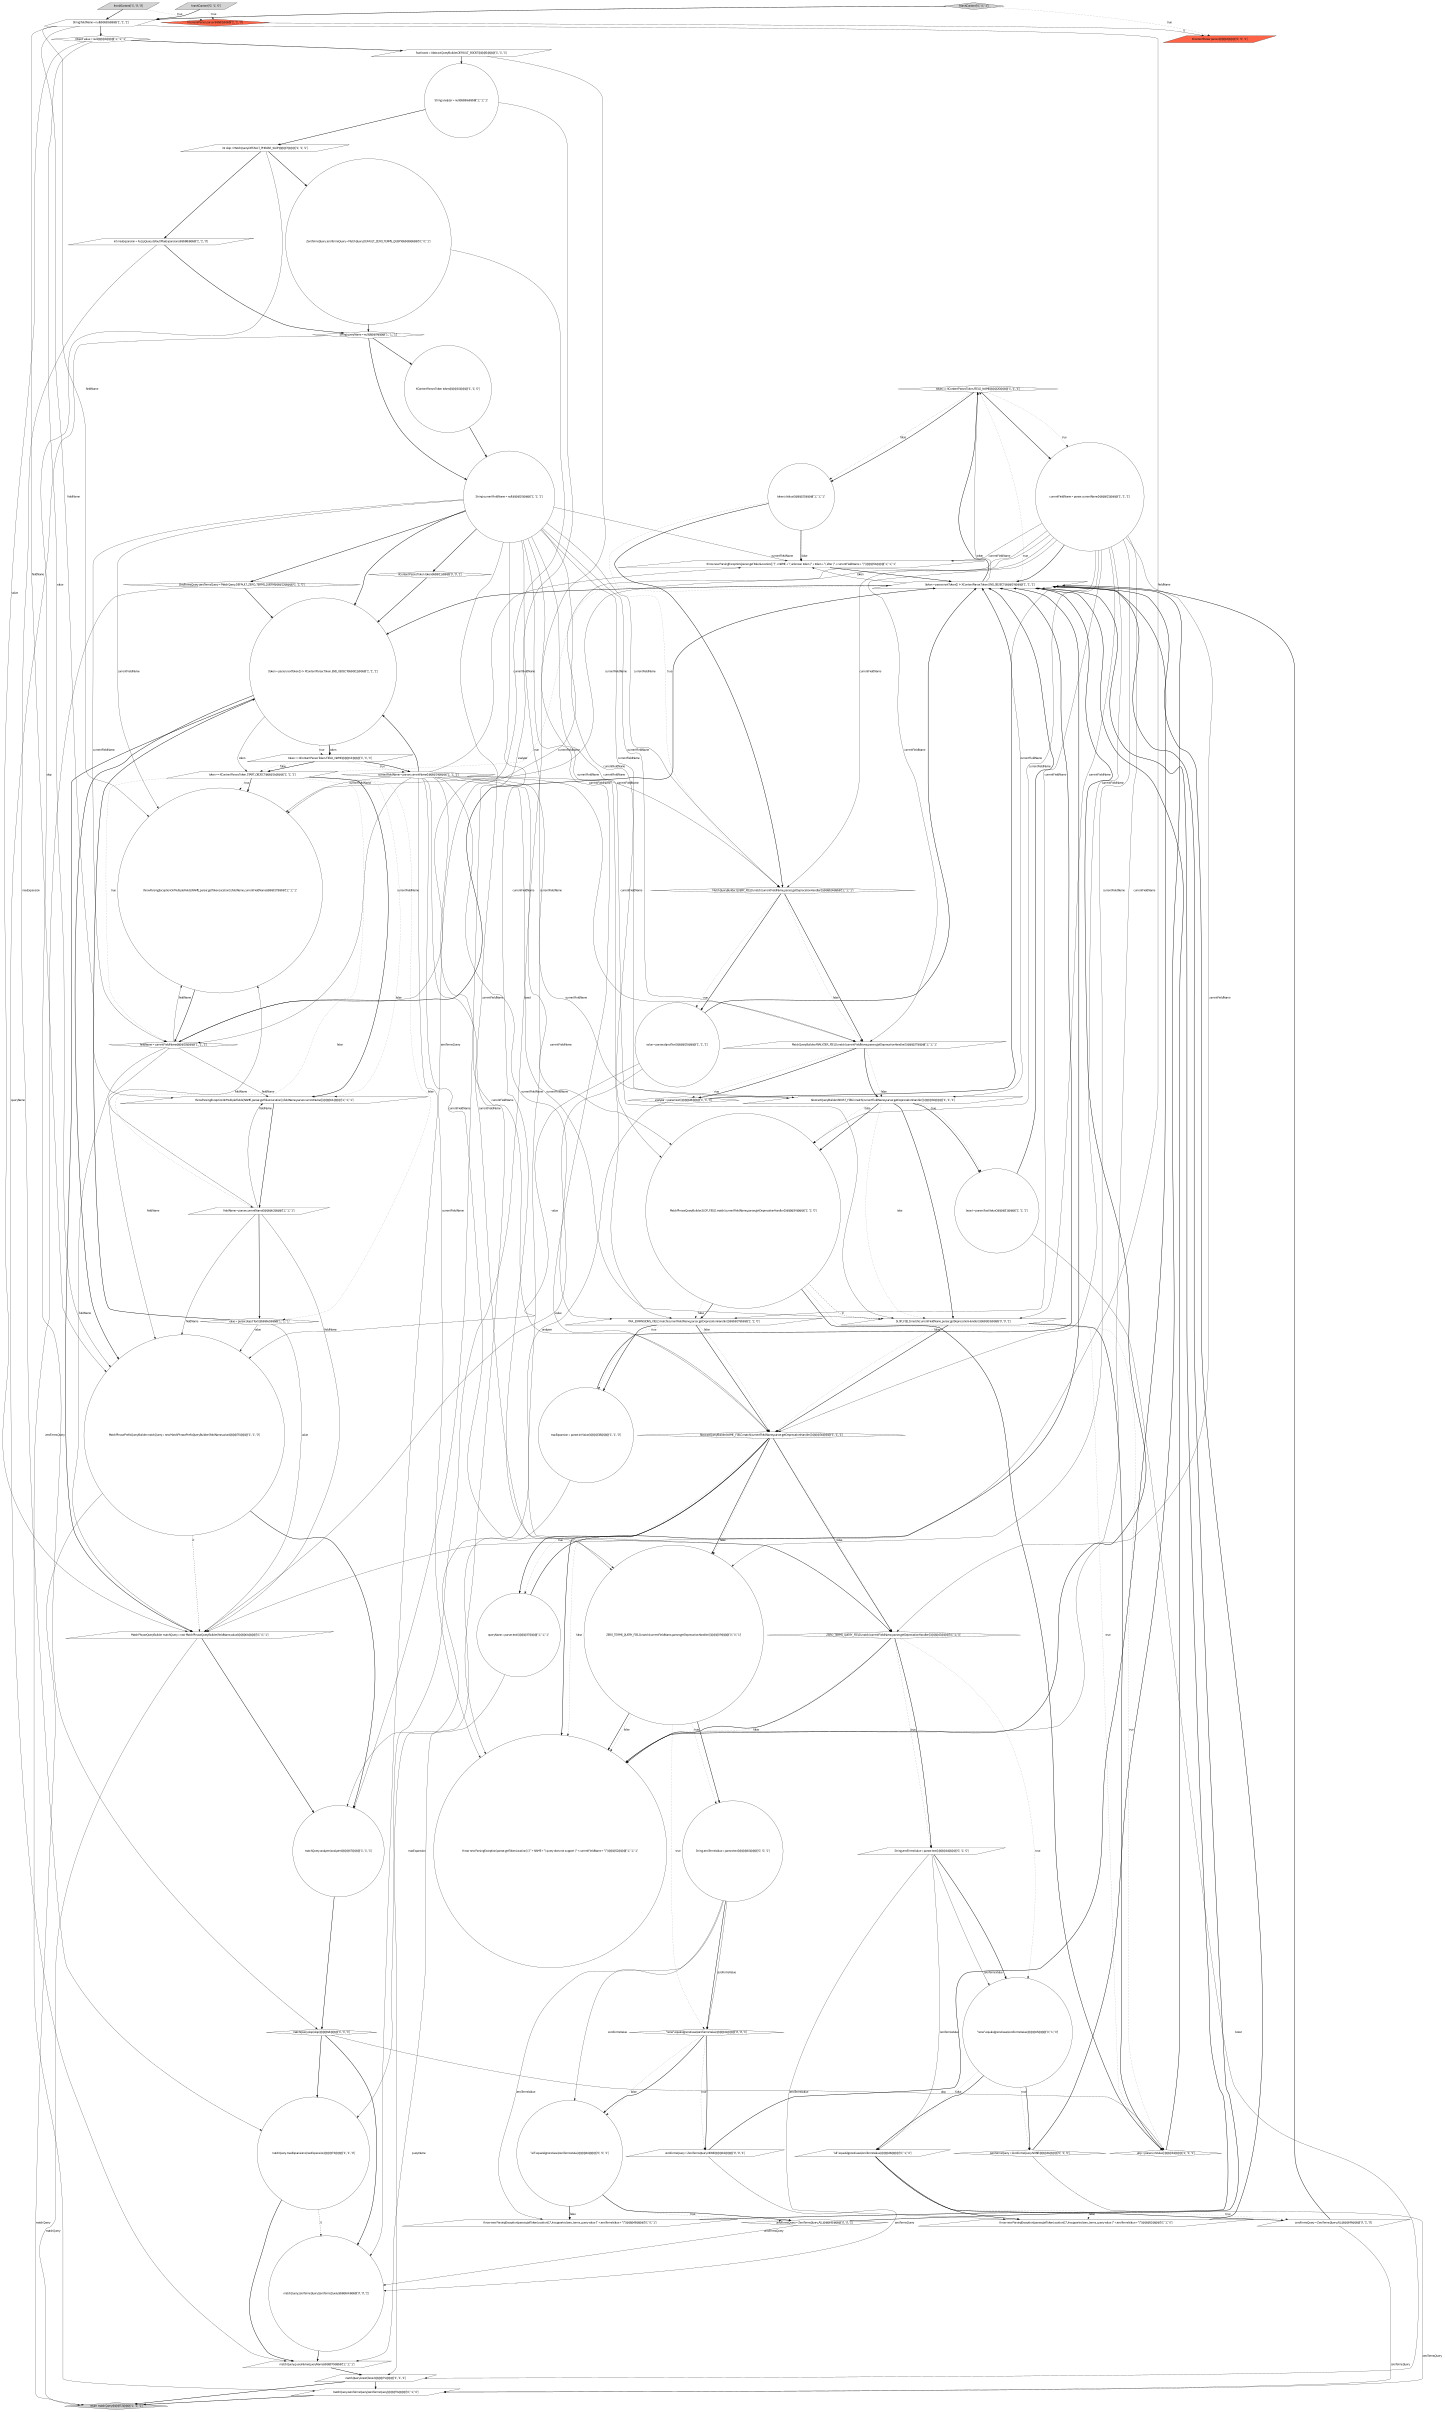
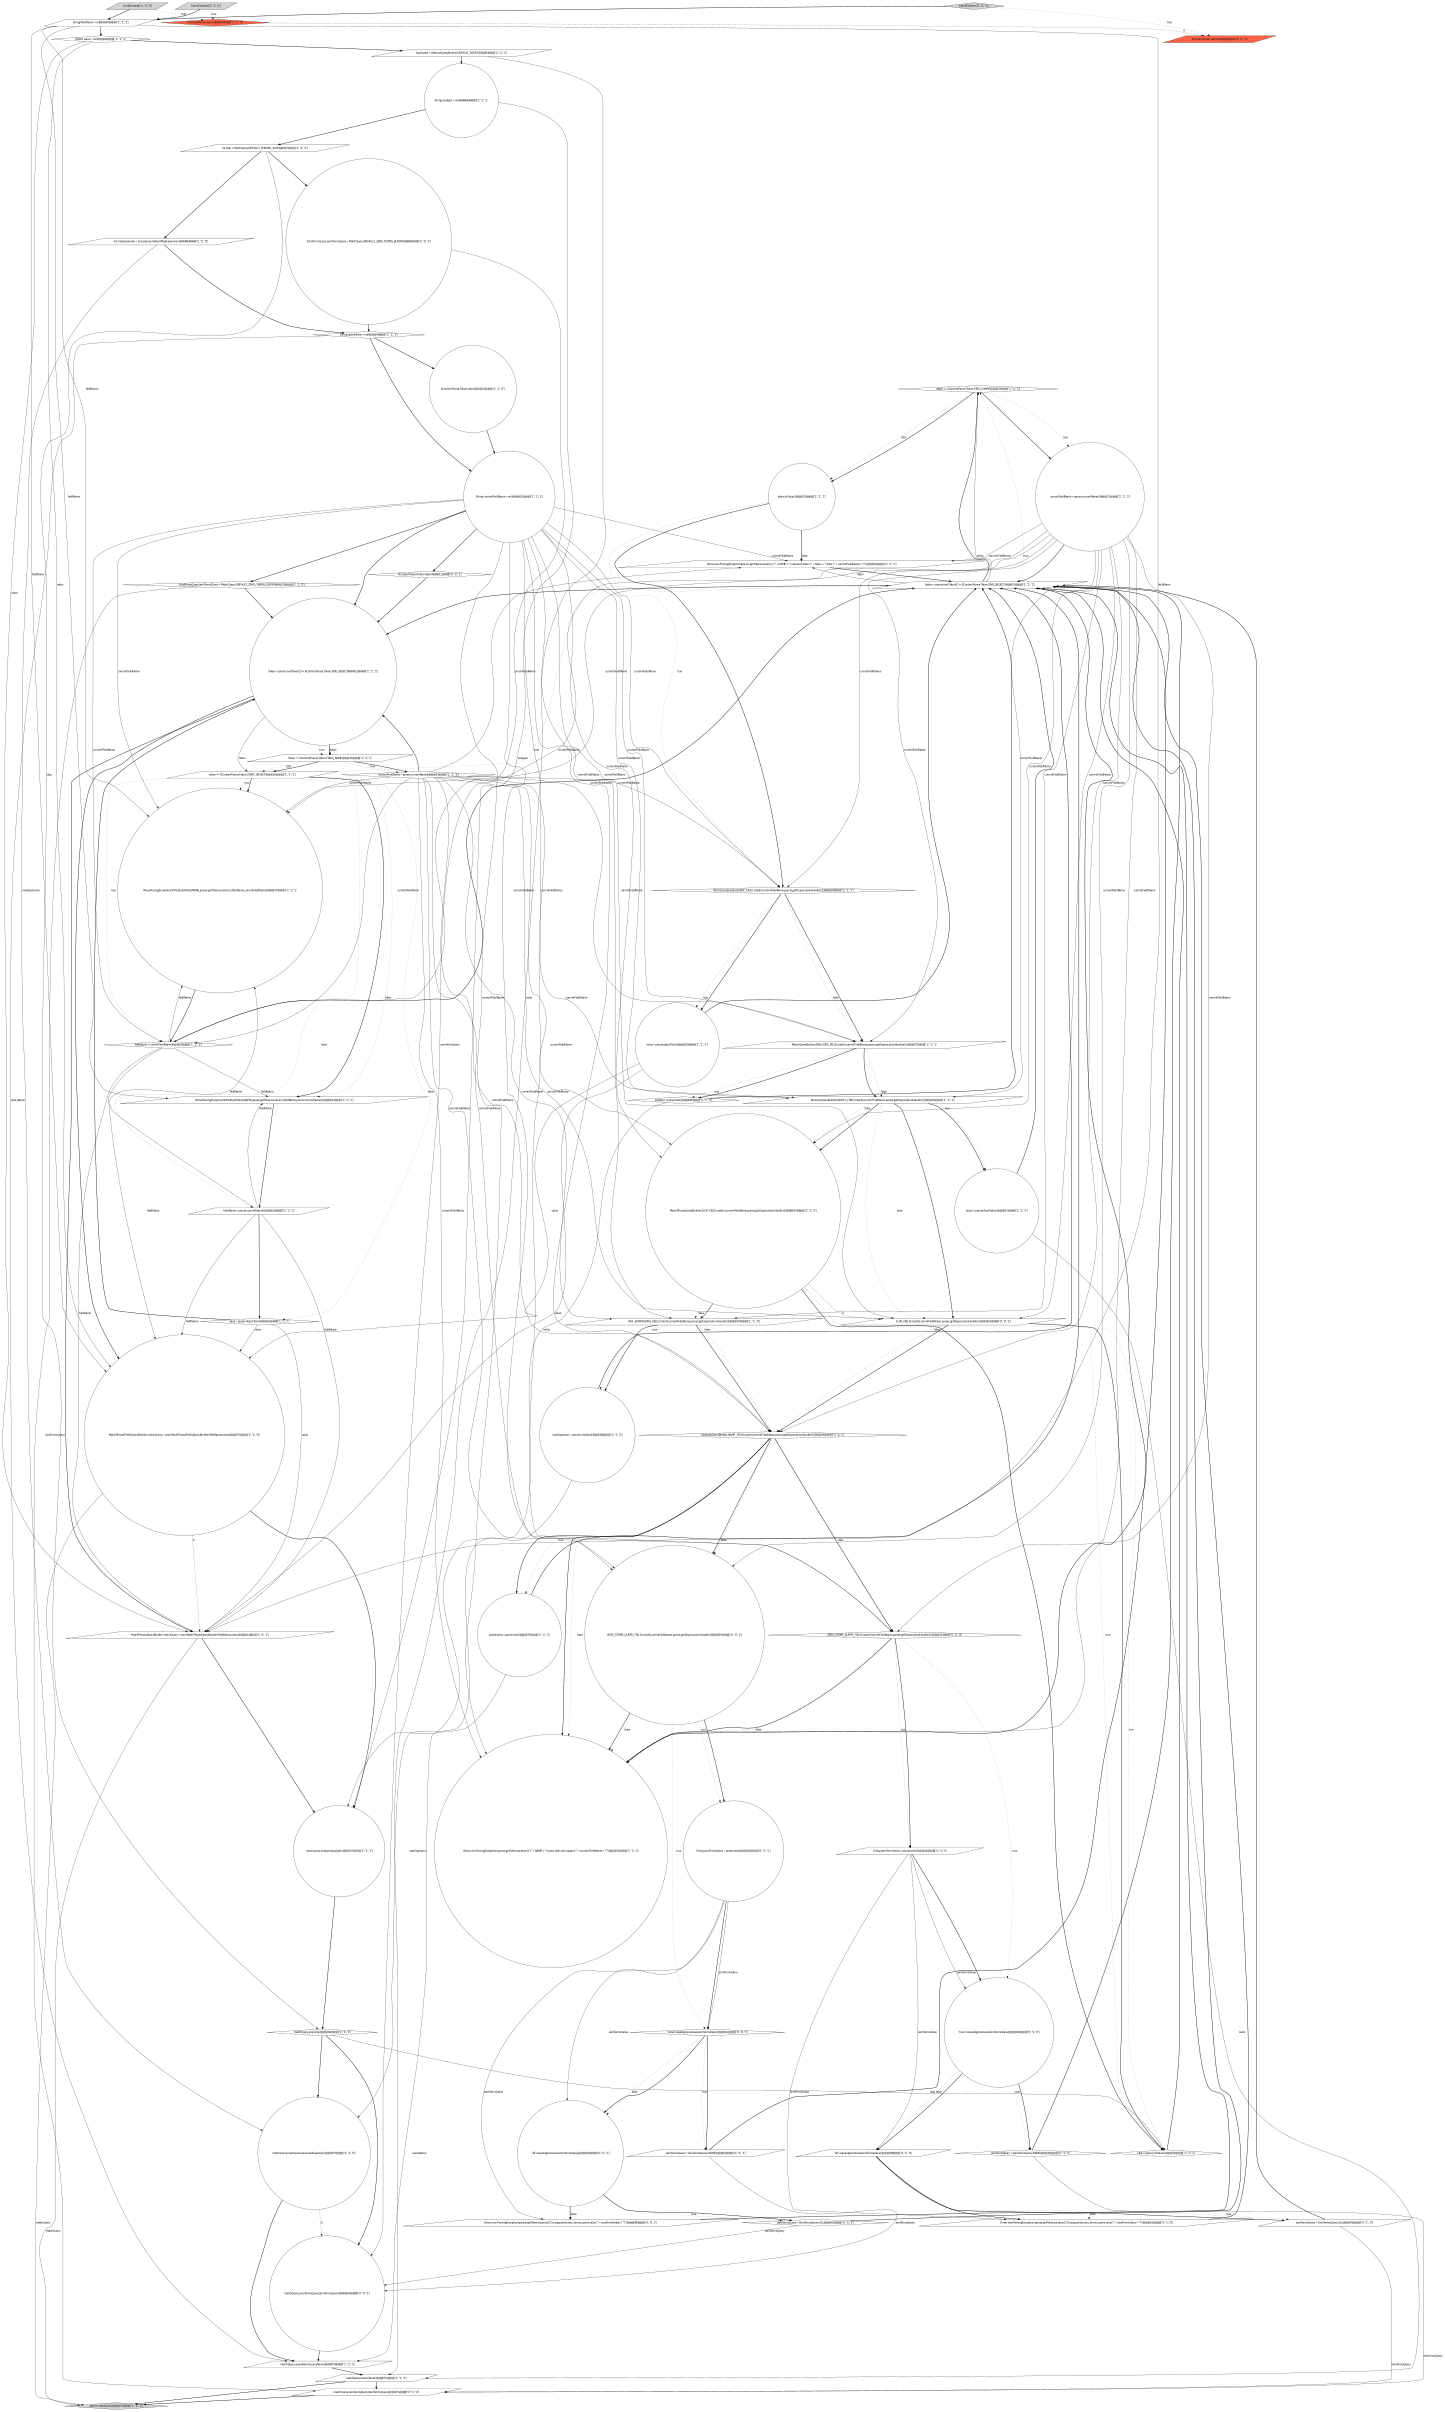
edge "XContentParser parser@@@2@@@['1', '1', '0']" -> "XContentParser parser@@@2@@@['0', '0', '1']": style solid -> dashed
edge "analyzer = parser.text()@@@28@@@['1', '1', '1']" -> "matchQuery.analyzer(analyzer)@@@67@@@['1', '1', '1']": label "analyzer" -> "value"
